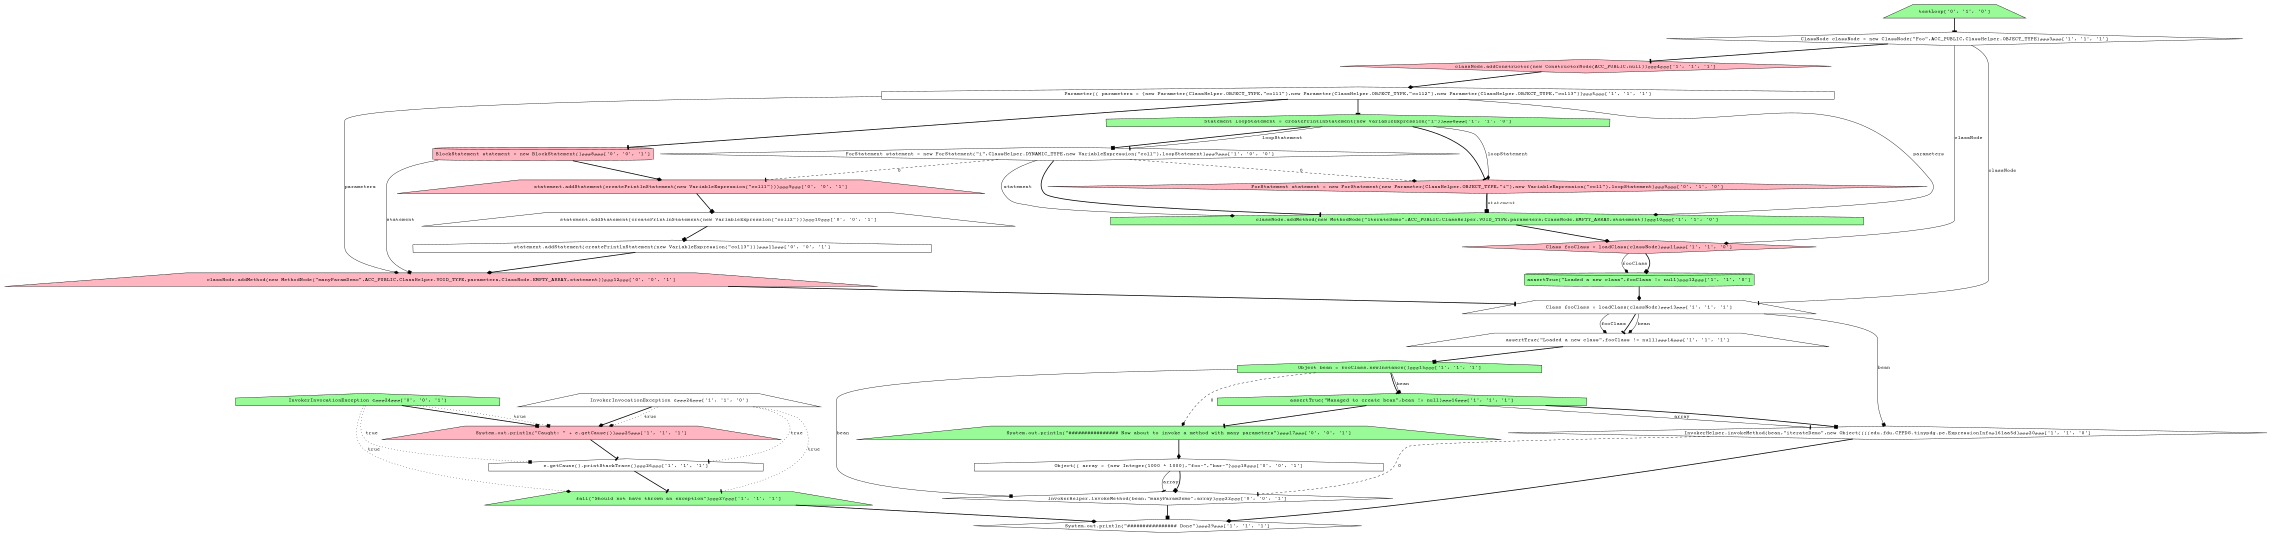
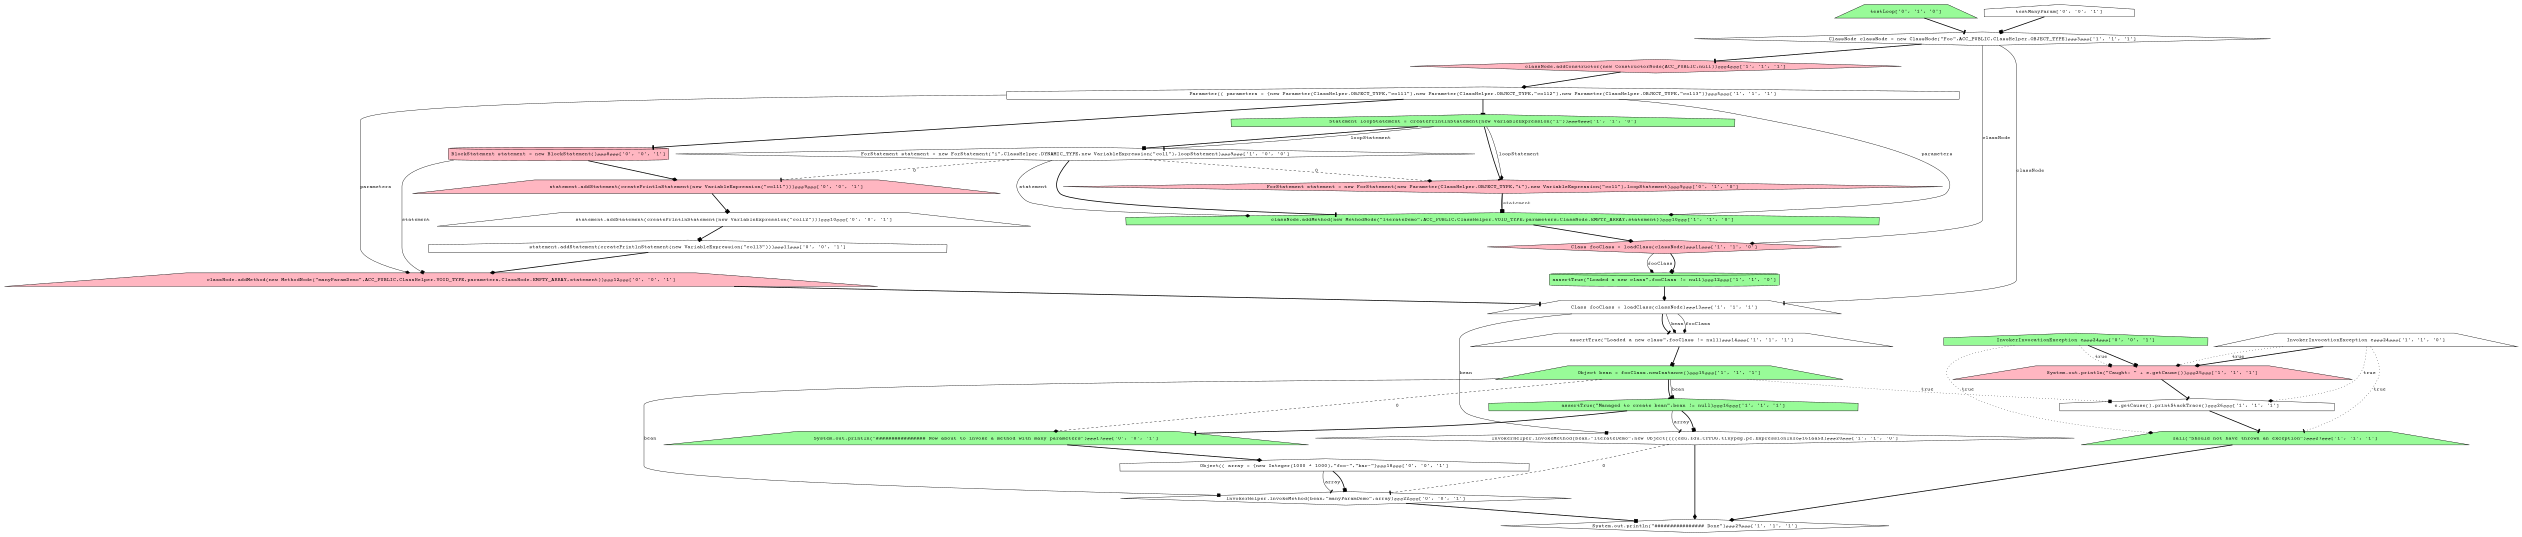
node "testManyParam['0', '0', '1']": added
node "Object bean = fooClass.newInstance()@@@15@@@['1', '1', '1']": shape house -> trapezium
edge "InvokerInvocationException e@@@24@@@['1', '1', '0']" -> "e.getCause().printStackTrace()@@@26@@@['1', '1', '1']": arrowhead tee -> diamond
edge "InvokerInvocationException e@@@24@@@['0', '0', '1']" -> "e.getCause().printStackTrace()@@@26@@@['1', '1', '1']": now "Object bean = fooClass.newInstance()@@@15@@@['1', '1', '1']" -> "e.getCause().printStackTrace()@@@26@@@['1', '1', '1']"
